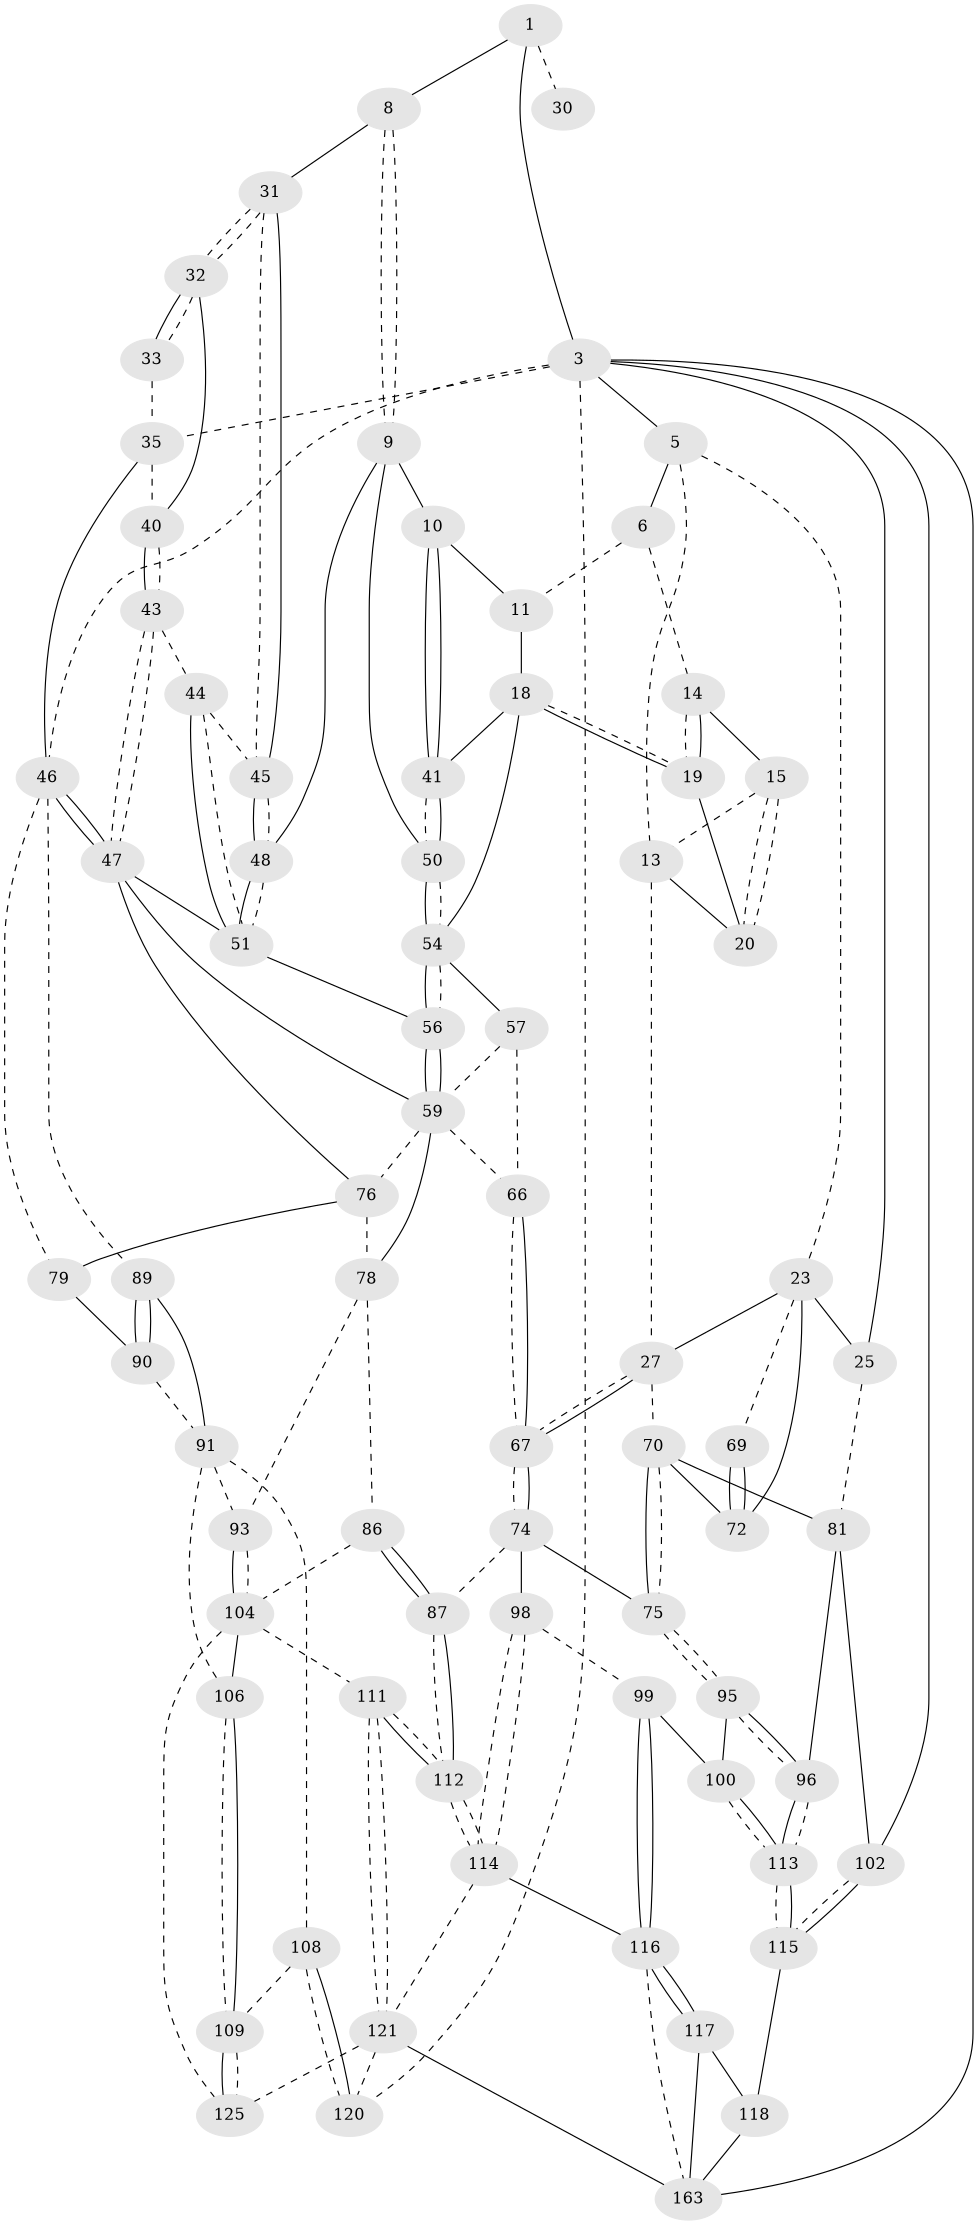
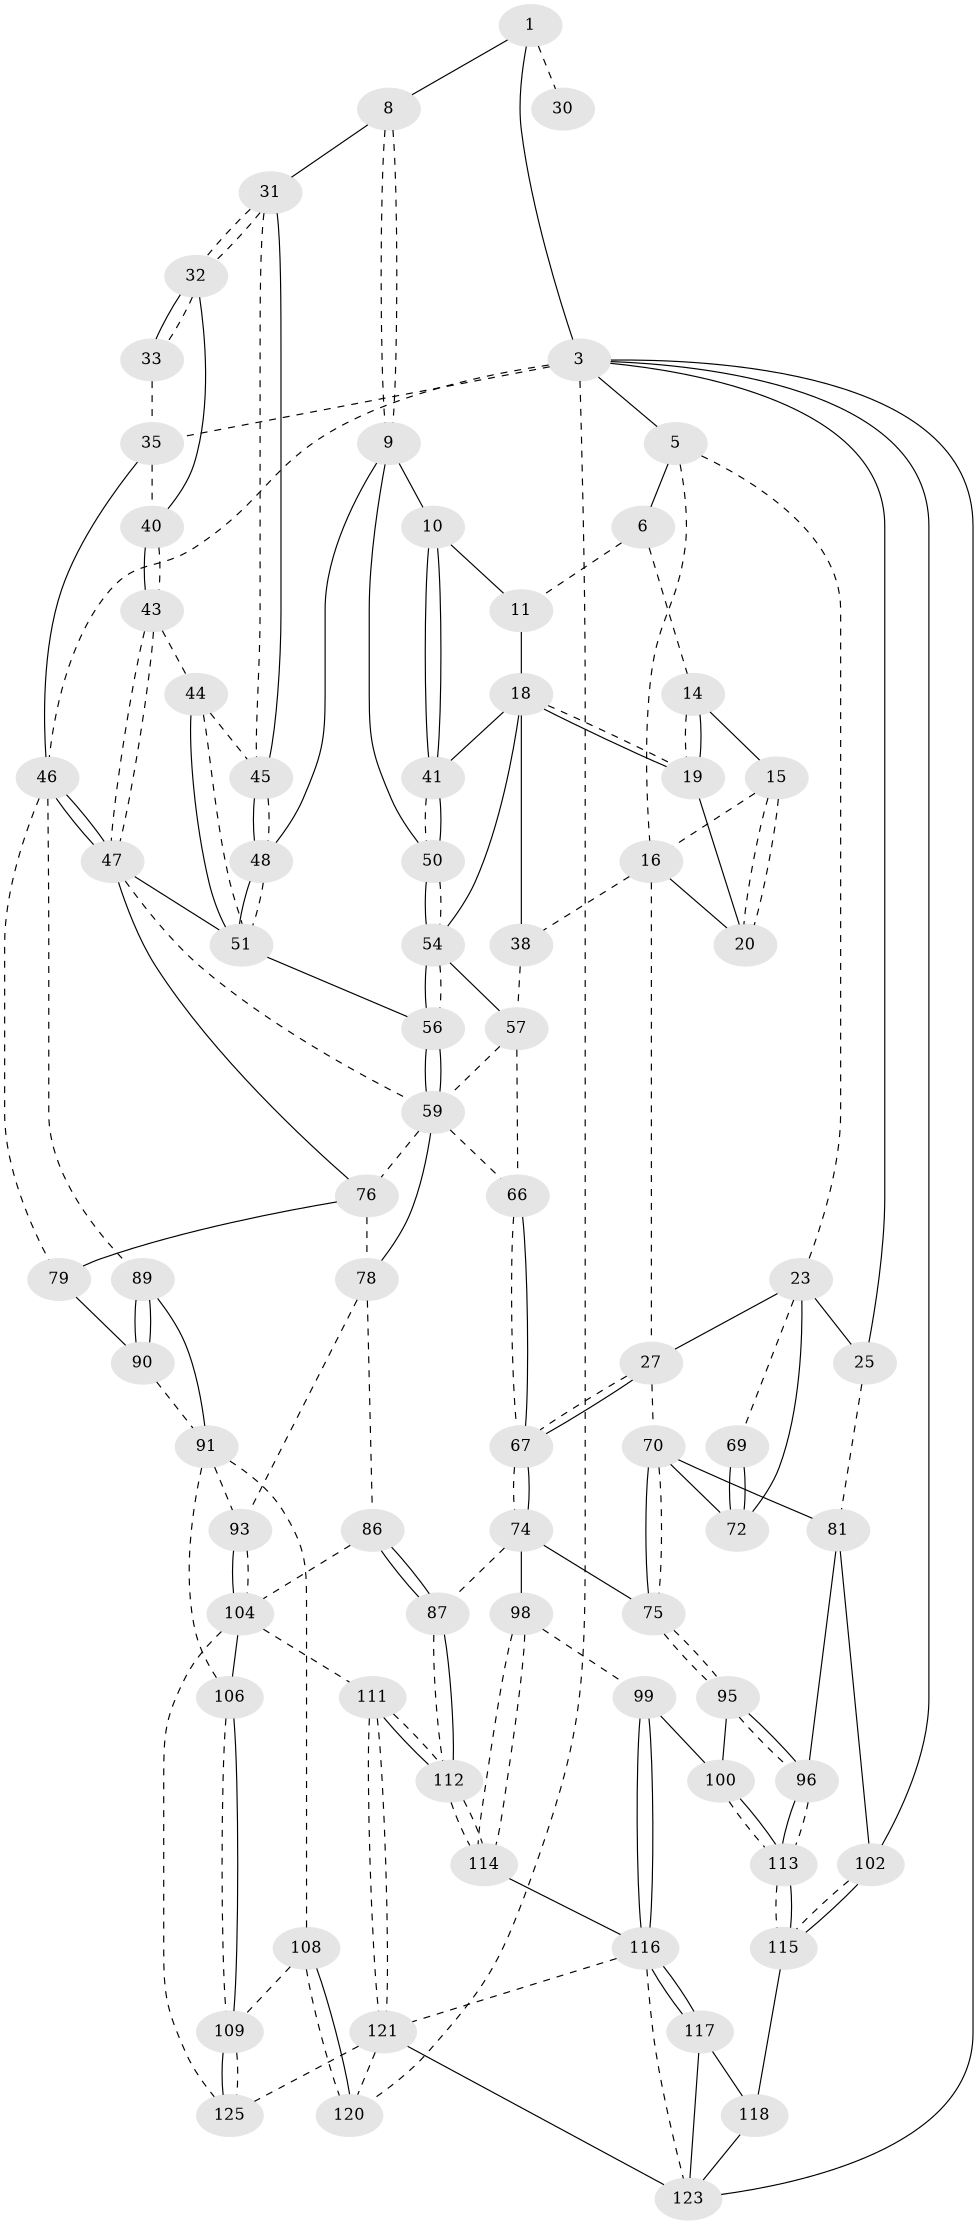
node "13": label "13" -> "16"
node "38": added
edge "47" -- "59": style solid -> dashed
edge "114" -- "121": now "116" -- "121"
node "163": label "163" -> "123"
